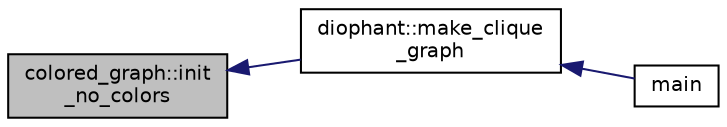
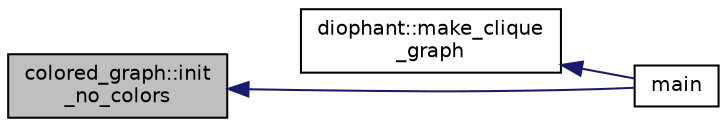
edge "diophant::make_clique _graph" -> "colored_graph::init _no_colors": now "main" -> "colored_graph::init _no_colors"
